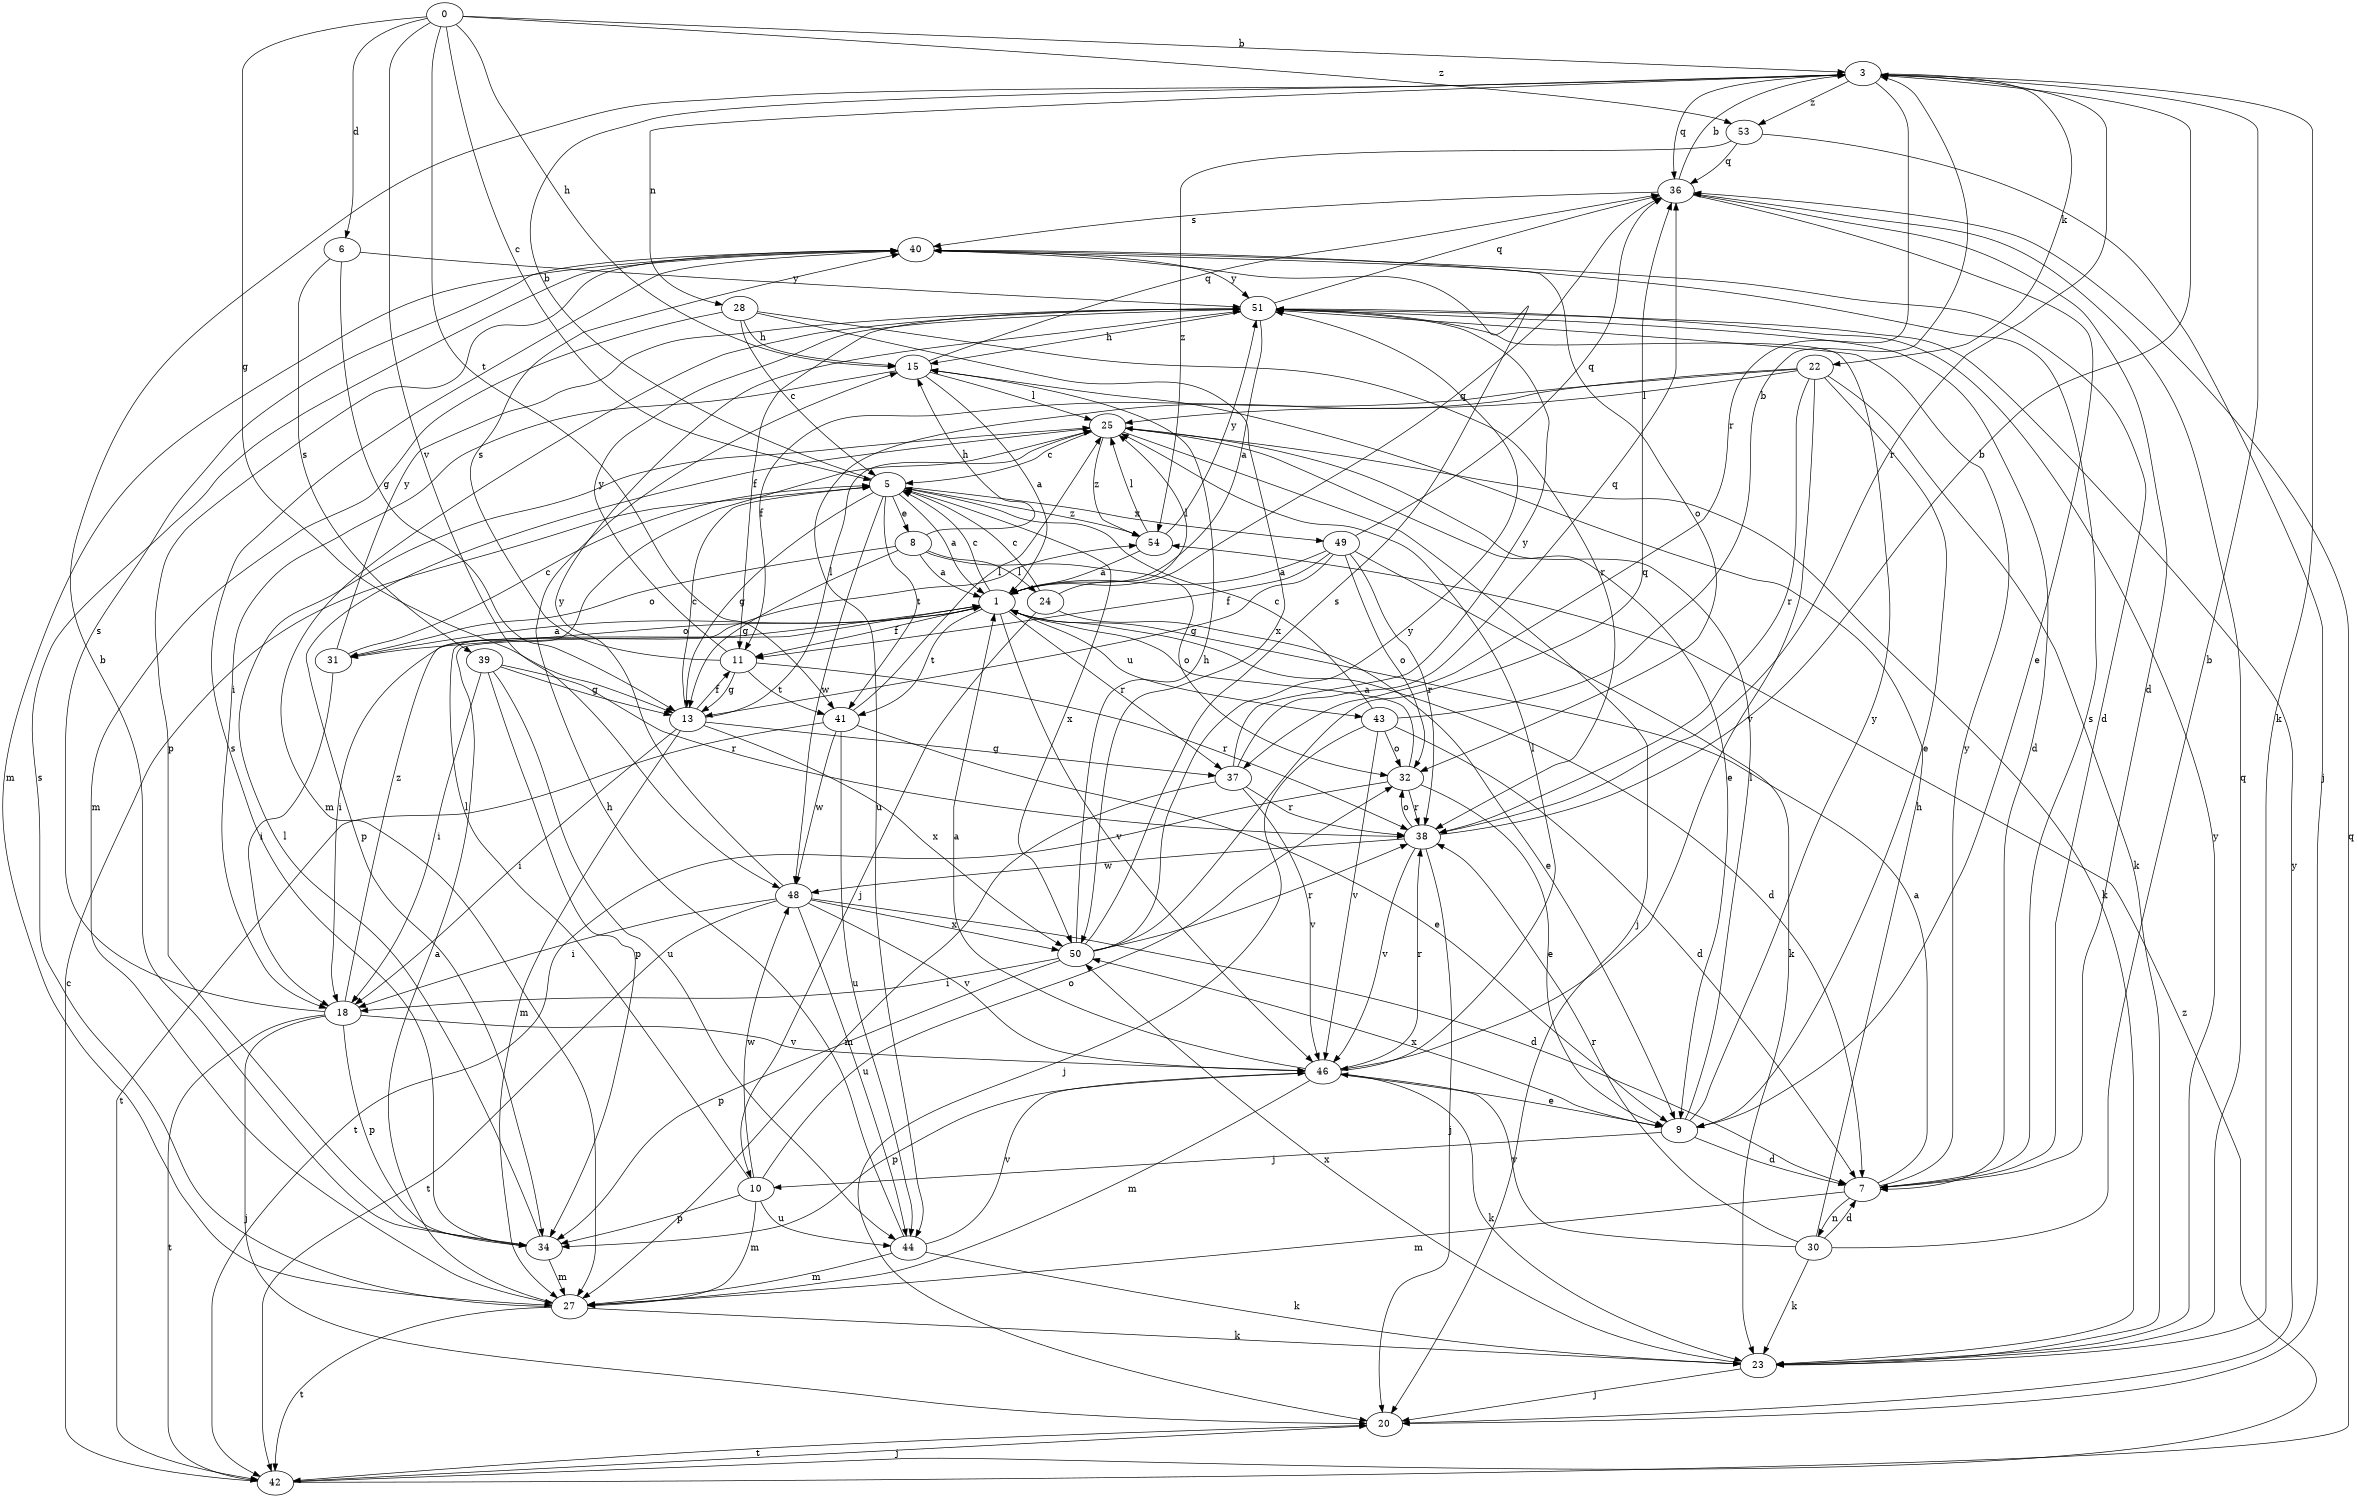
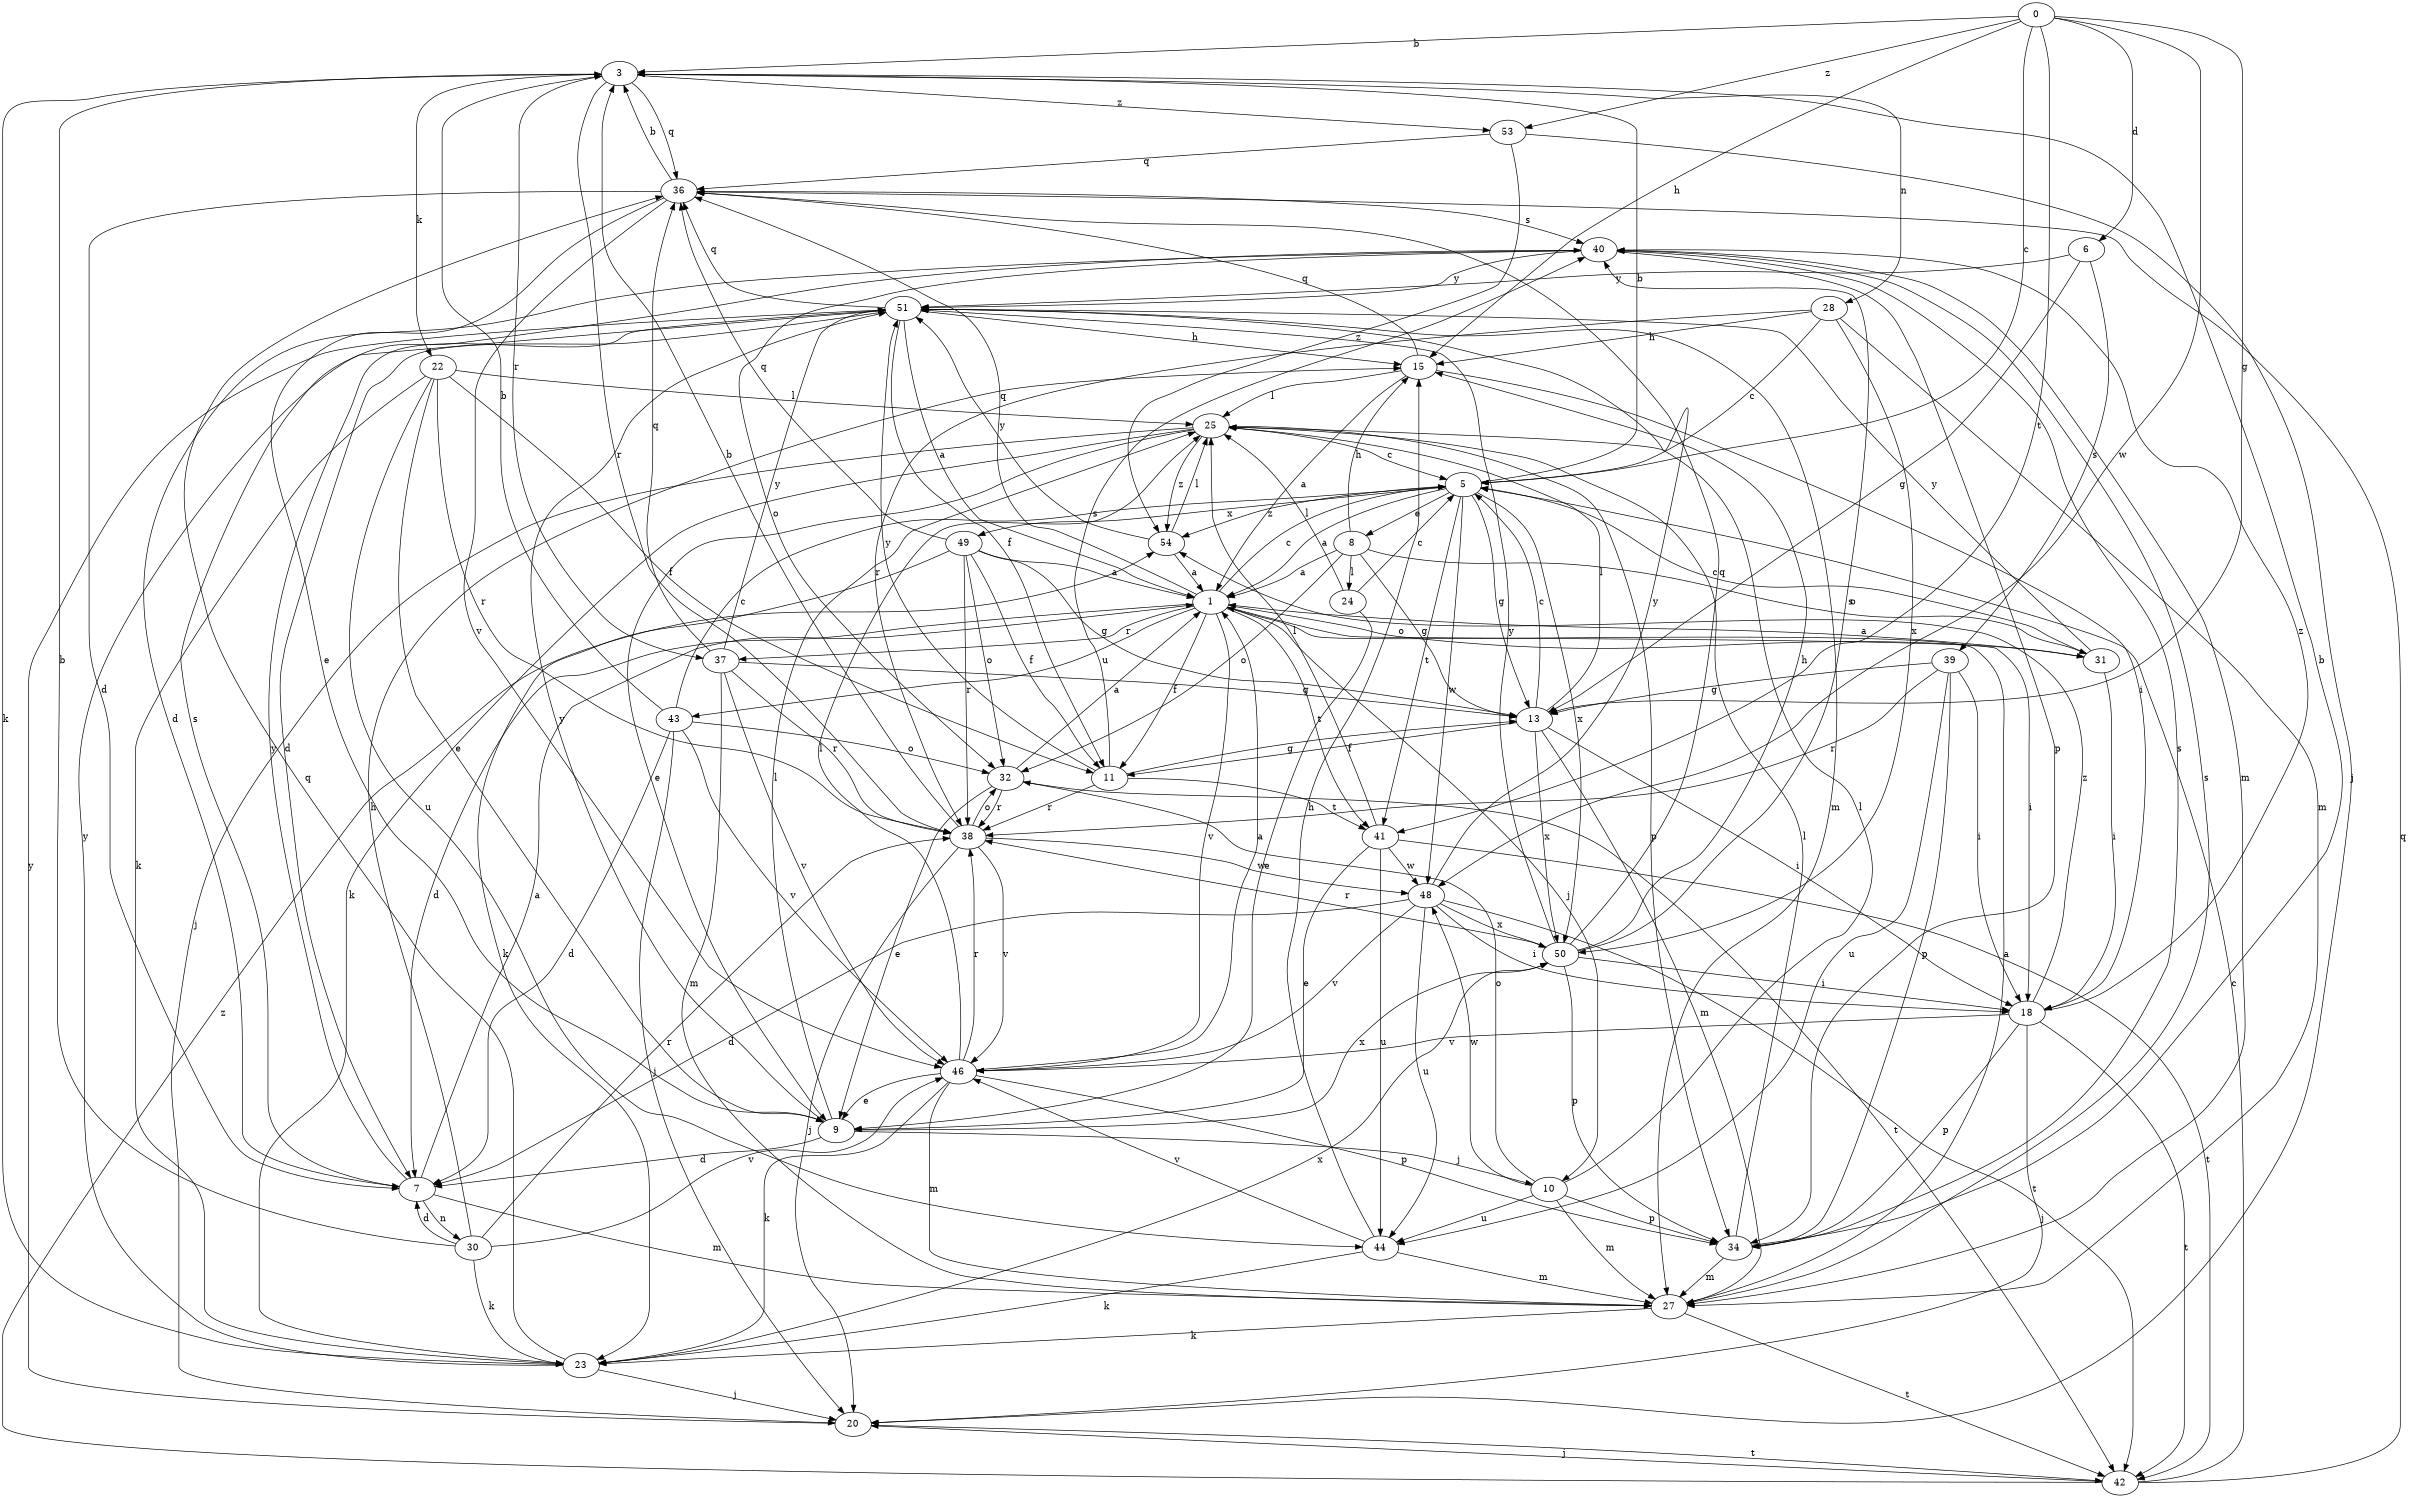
edge "0" -> "48": label "v" -> "w"
edge "18" -> "40": label "s" -> "z"
edge "13" -> "37": reversed
edge "22" -> "46": now "36" -> "46"
edge "24" -> "10": now "1" -> "10"
